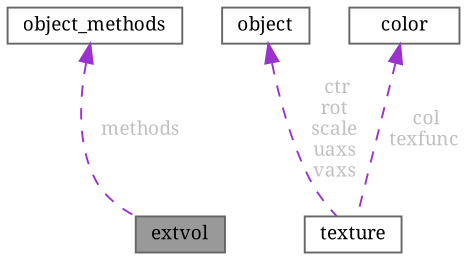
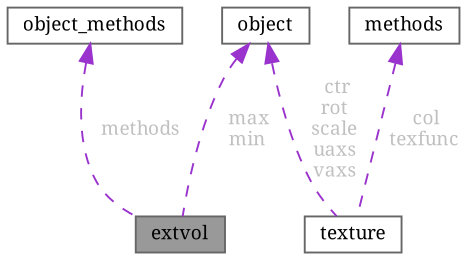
node "color": label "color" -> "methods"
edge "extvol" -> "object": added, label "max min"
